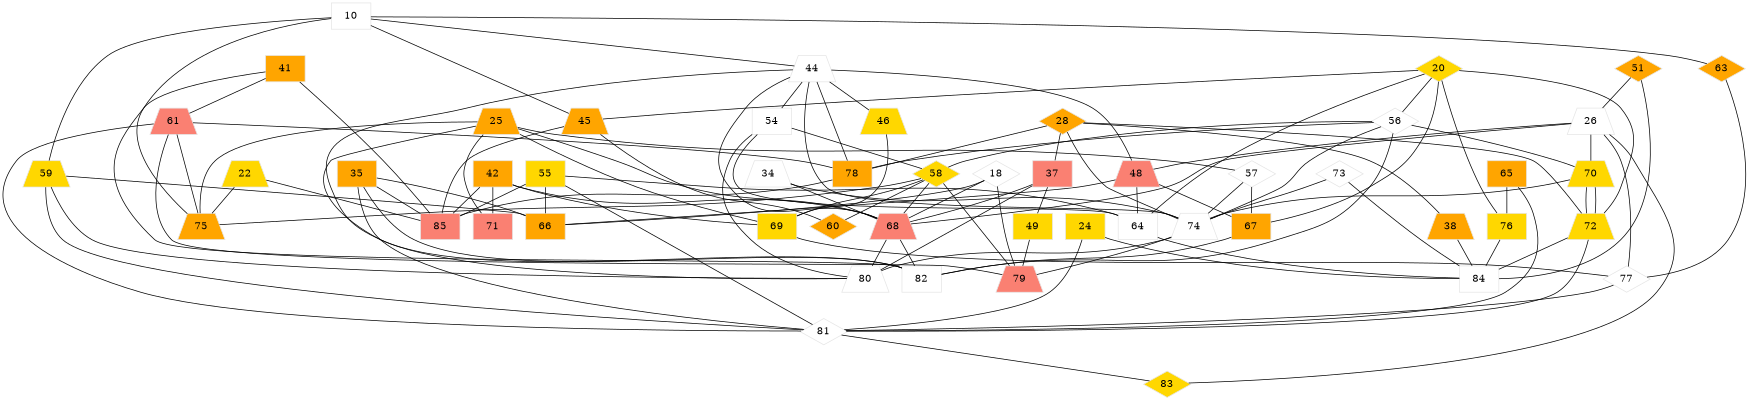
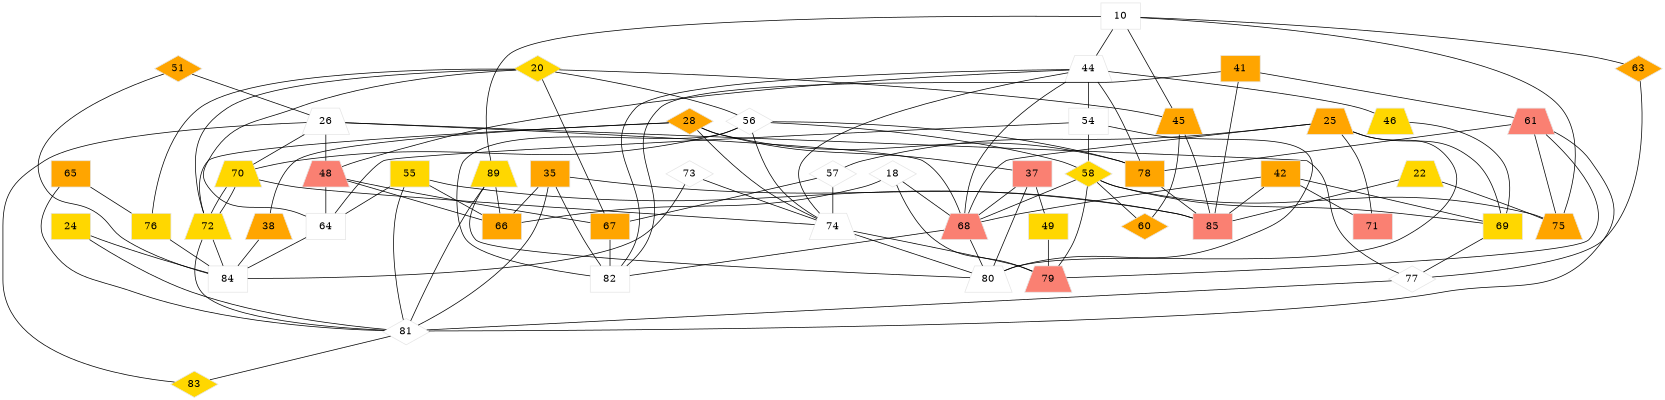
edge "25" -- "75": removed
node "59": label "59" -> "89"
node "34": removed
